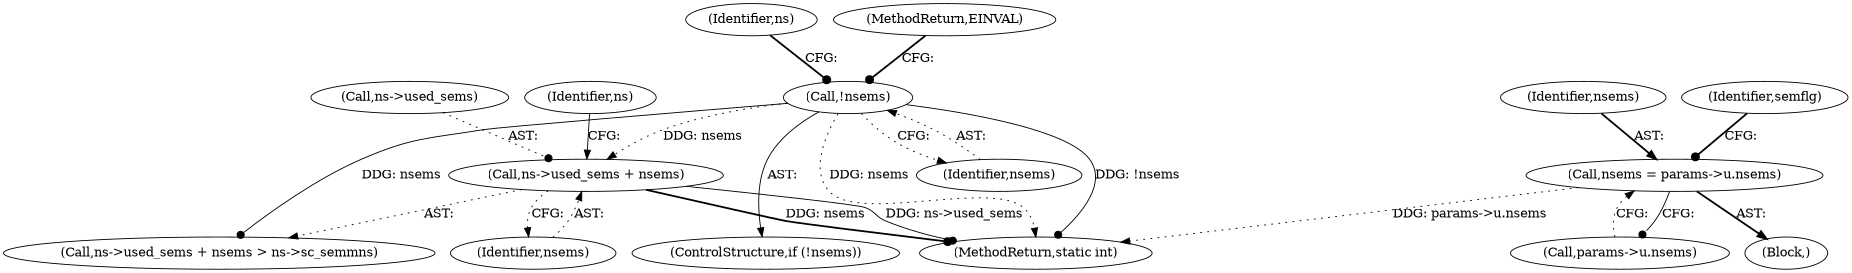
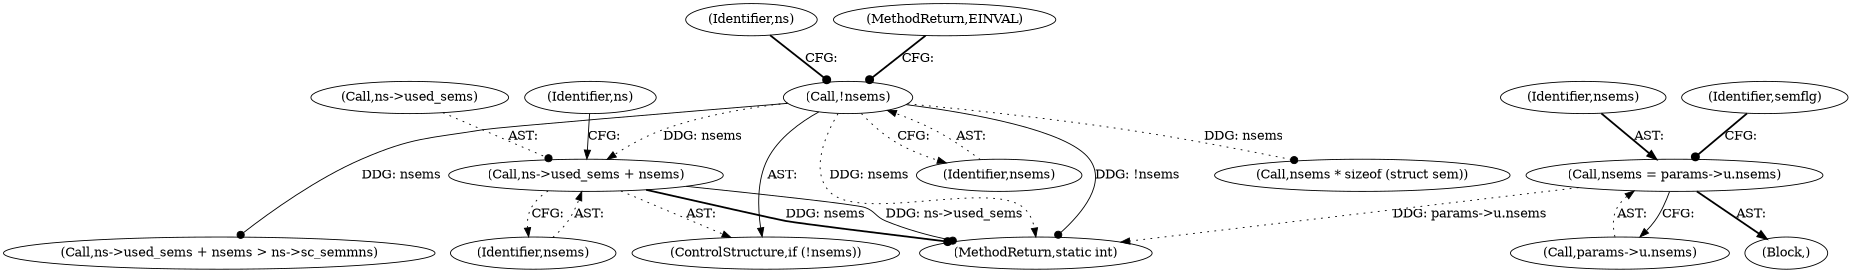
node "(Call,nsems * sizeof (struct sem))": added
edge "(Call,nsems = params->u.nsems)" -> "(Call,params->u.nsems)": arrowhead dot -> normal
edge "(Call,ns->used_sems + nsems)" -> "(Call,ns->used_sems + nsems > ns->sc_semmns)": now "(Call,ns->used_sems + nsems)" -> "(ControlStructure,if (!nsems))"
edge "(Call,params->u.nsems)" -> "(Call,nsems = params->u.nsems)": label "CFG: " -> "AST: "
